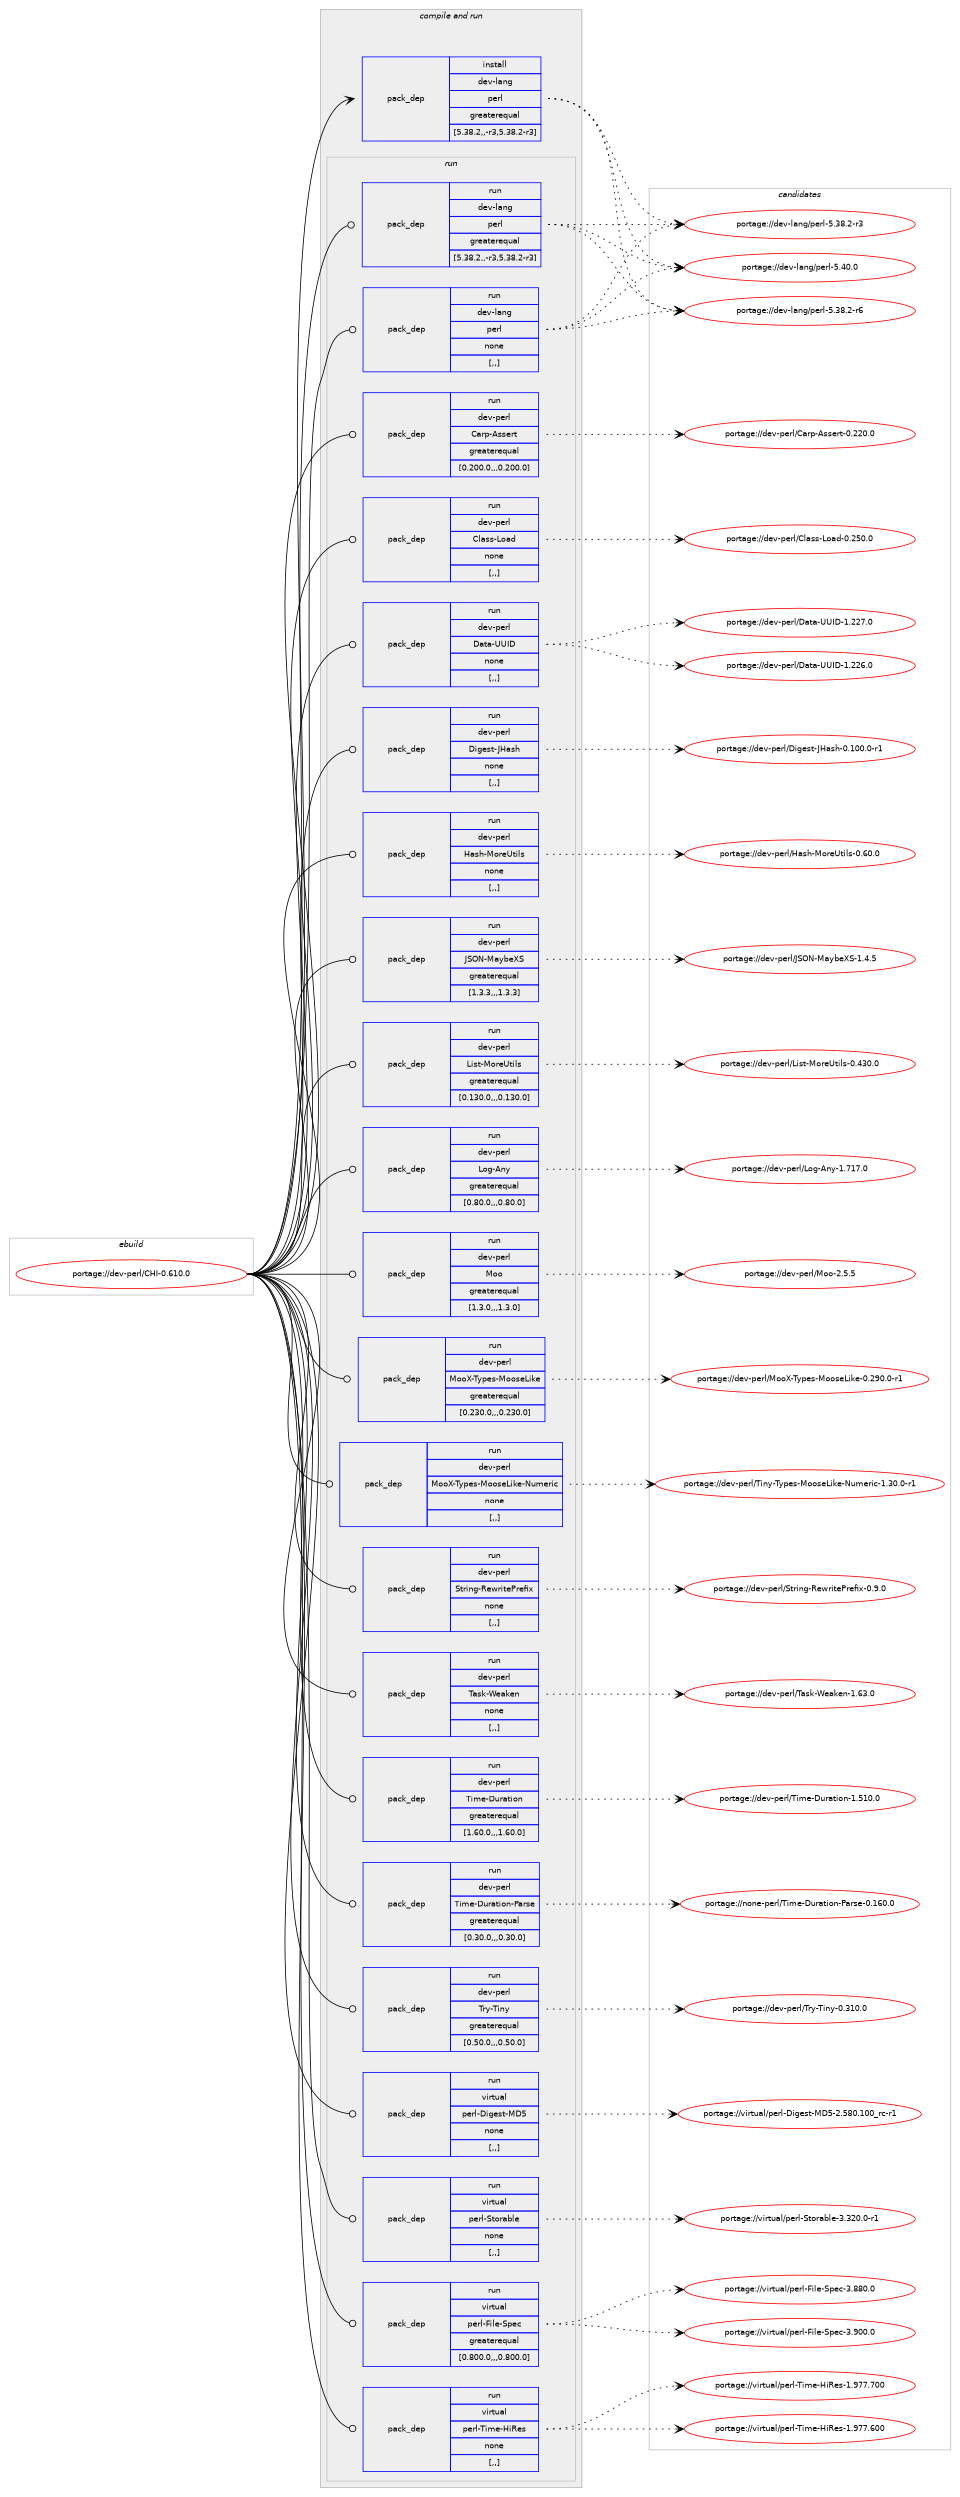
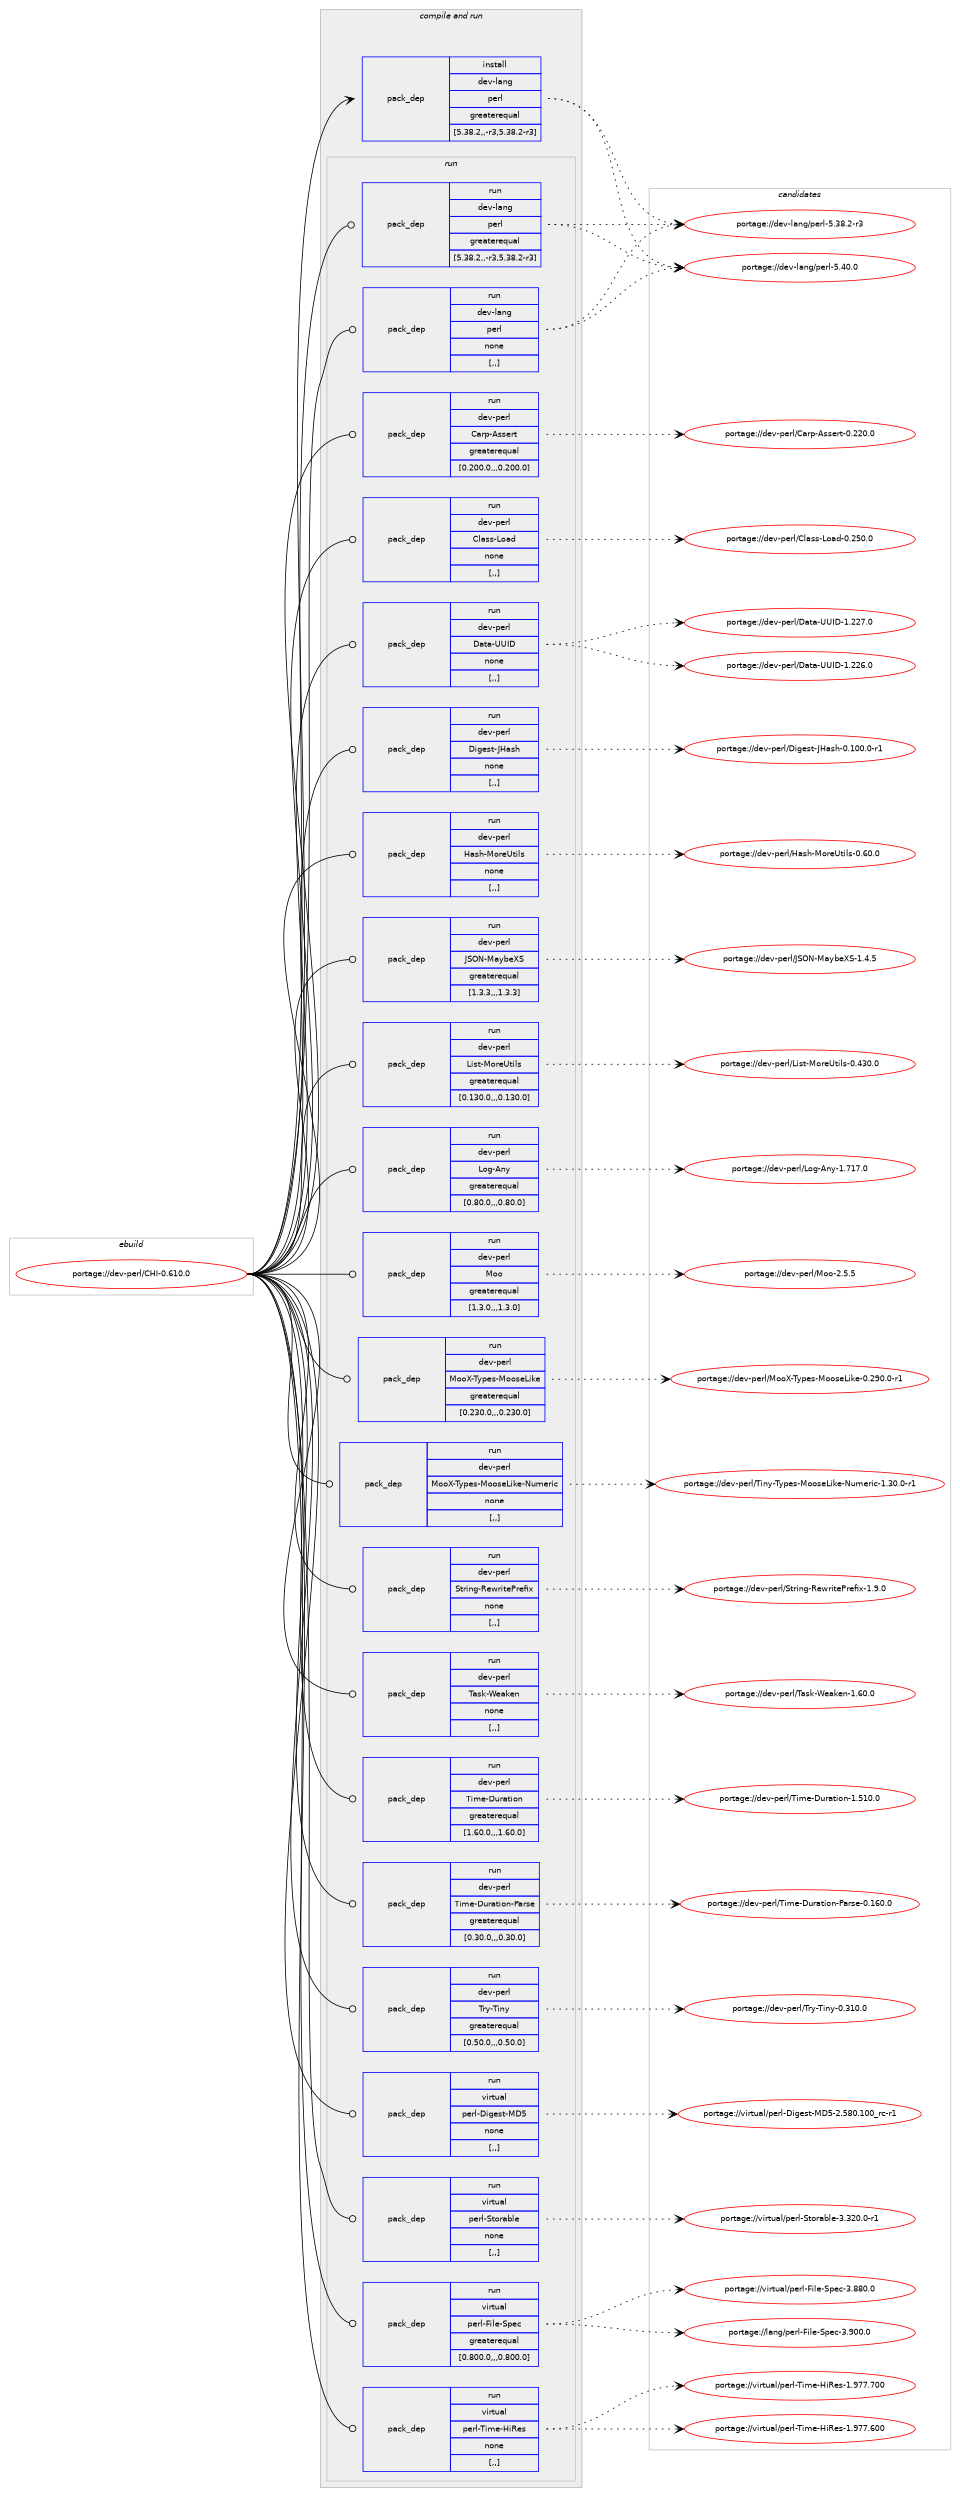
node "portage://dev-lang/perl-5.38.2-r6": removed
node "portage://dev-perl/String-RewritePrefix-0.9.0": label "portage://dev-perl/String-RewritePrefix-0.9.0" -> "portage://dev-perl/String-RewritePrefix-1.9.0"
node "portage://dev-perl/Task-Weaken-1.63.0": label "portage://dev-perl/Task-Weaken-1.63.0" -> "portage://dev-perl/Task-Weaken-1.60.0"
node "portage://none-perl/Time-Duration-Parse-0.160.0": label "portage://none-perl/Time-Duration-Parse-0.160.0" -> "portage://dev-perl/Time-Duration-Parse-0.160.0"
node "portage://virtual/perl-File-Spec-3.900.0": label "portage://virtual/perl-File-Spec-3.900.0" -> "portage://lang/perl-File-Spec-3.900.0"
